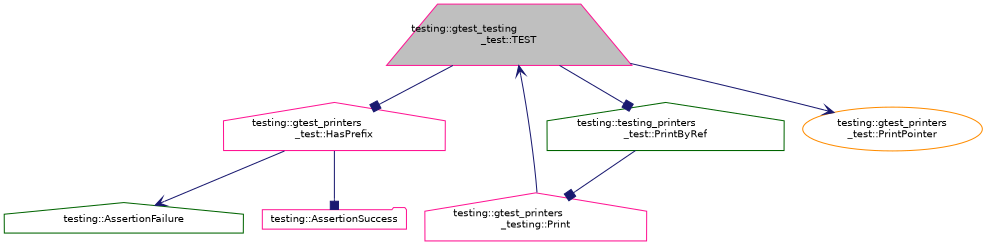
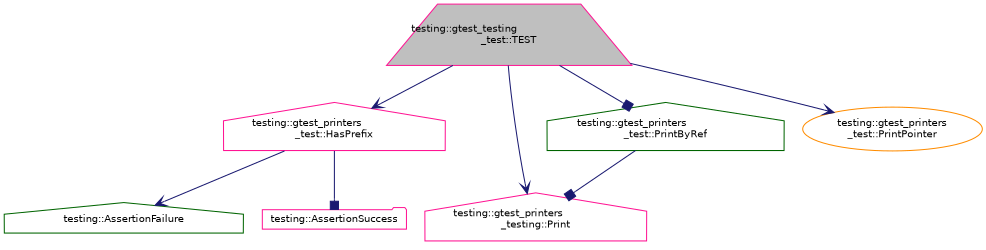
edge "testing::gtest_testing _test::TEST" -> "testing::gtest_printers _test::HasPrefix": arrowhead box -> vee
node "testing::testing_printers _test::PrintByRef": label "testing::testing_printers _test::PrintByRef" -> "testing::gtest_printers _test::PrintByRef"
edge "testing::gtest_printers _testing::Print" -> "testing::gtest_testing _test::TEST": reversed
